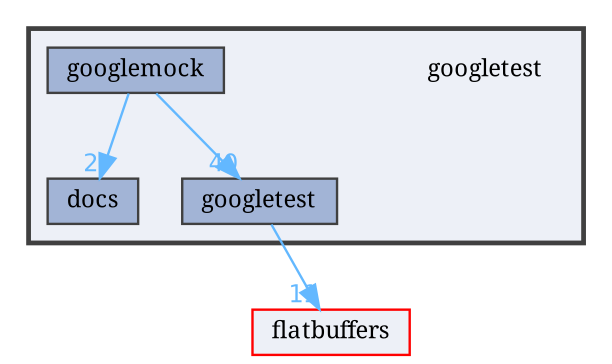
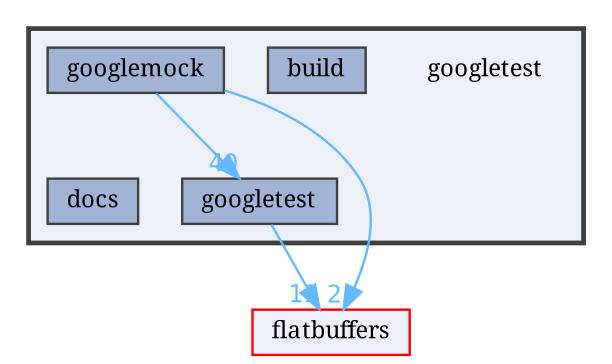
node "build": added
edge "googlemock" -> "docs": now "googlemock" -> "flatbuffers"
